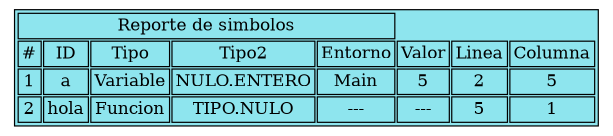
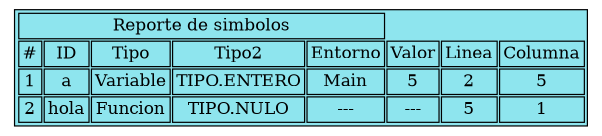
node "Reporte de simbolos": text "NULO.ENTERO" -> "TIPO.ENTERO"
